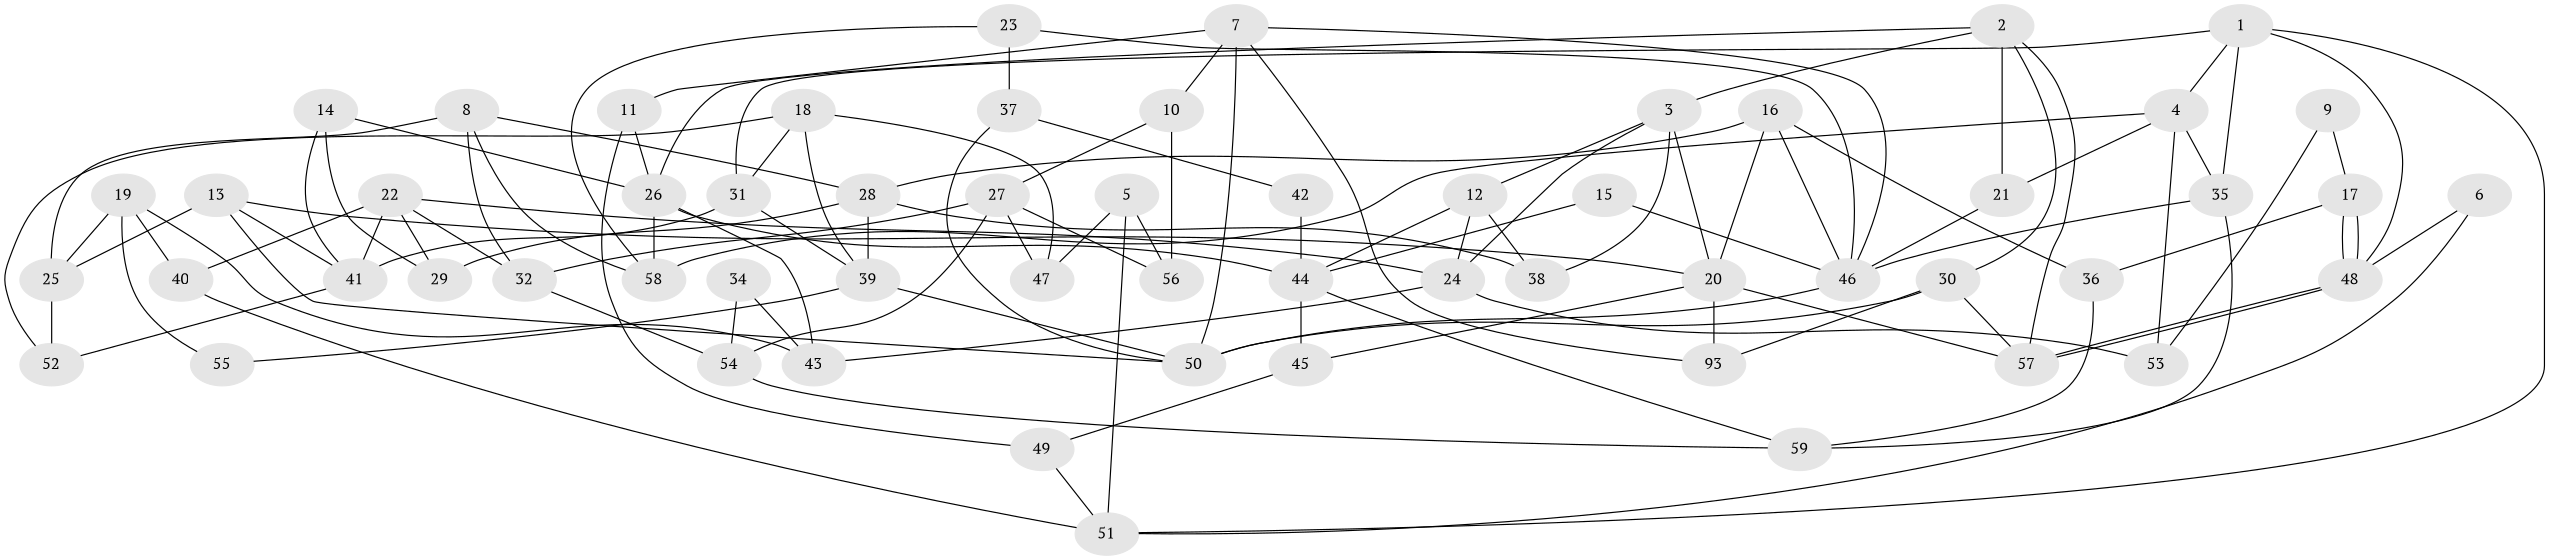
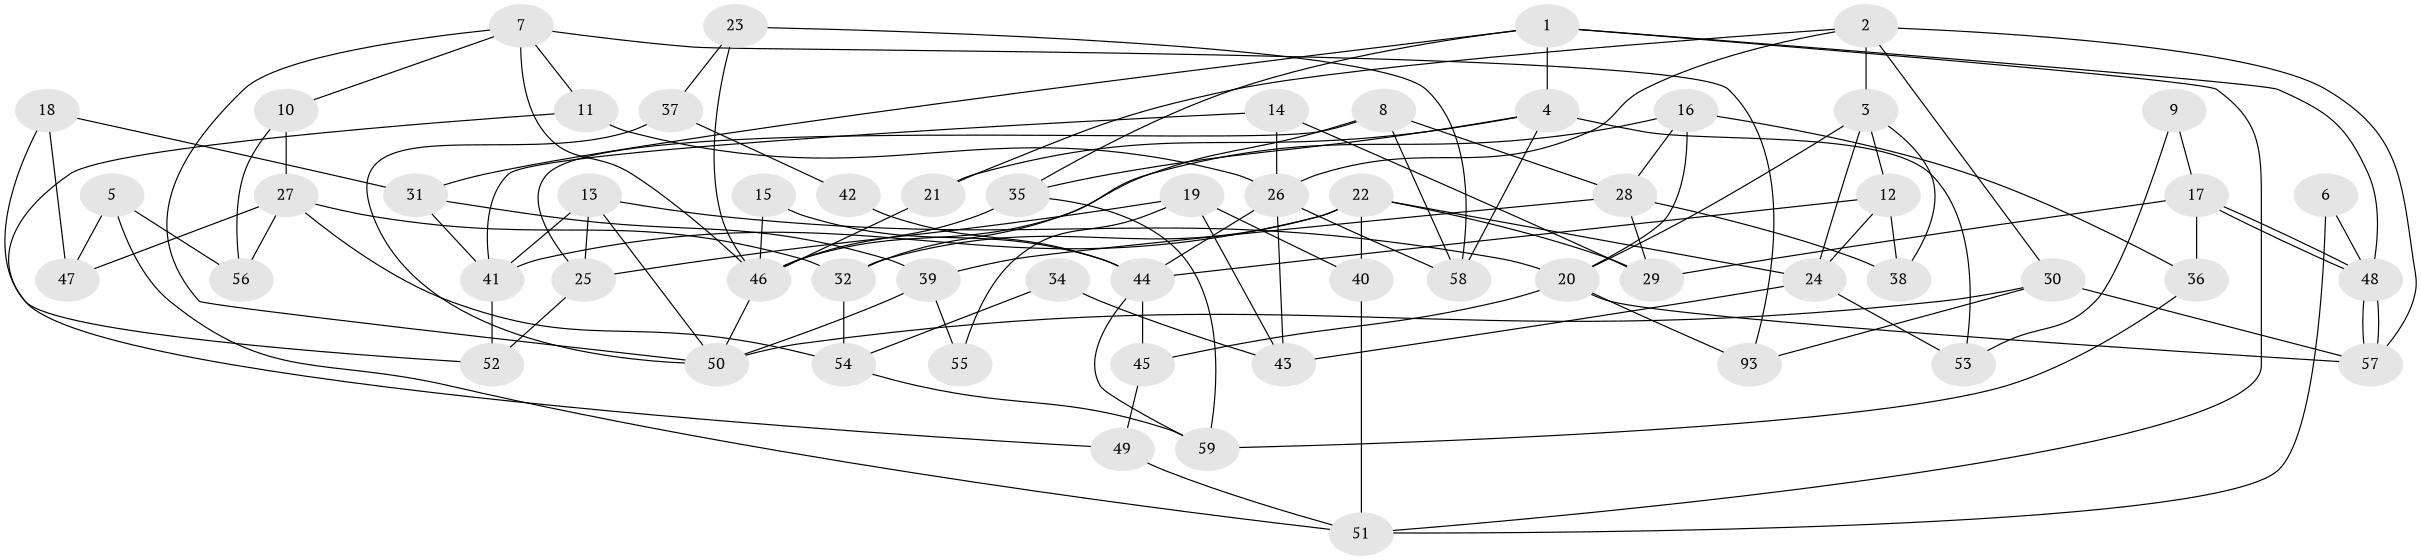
edge "18" -- "39": removed
edge "17" -- "29": added
